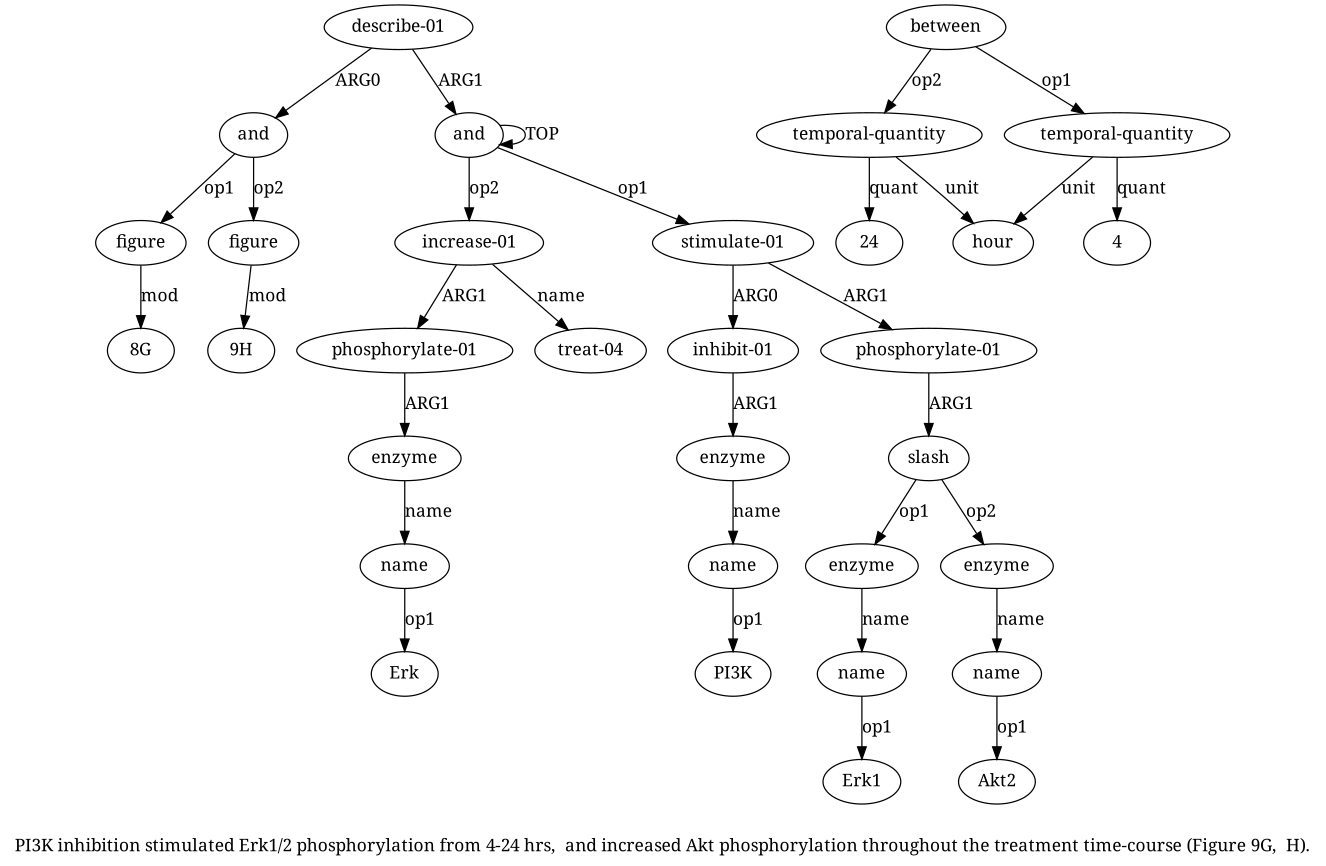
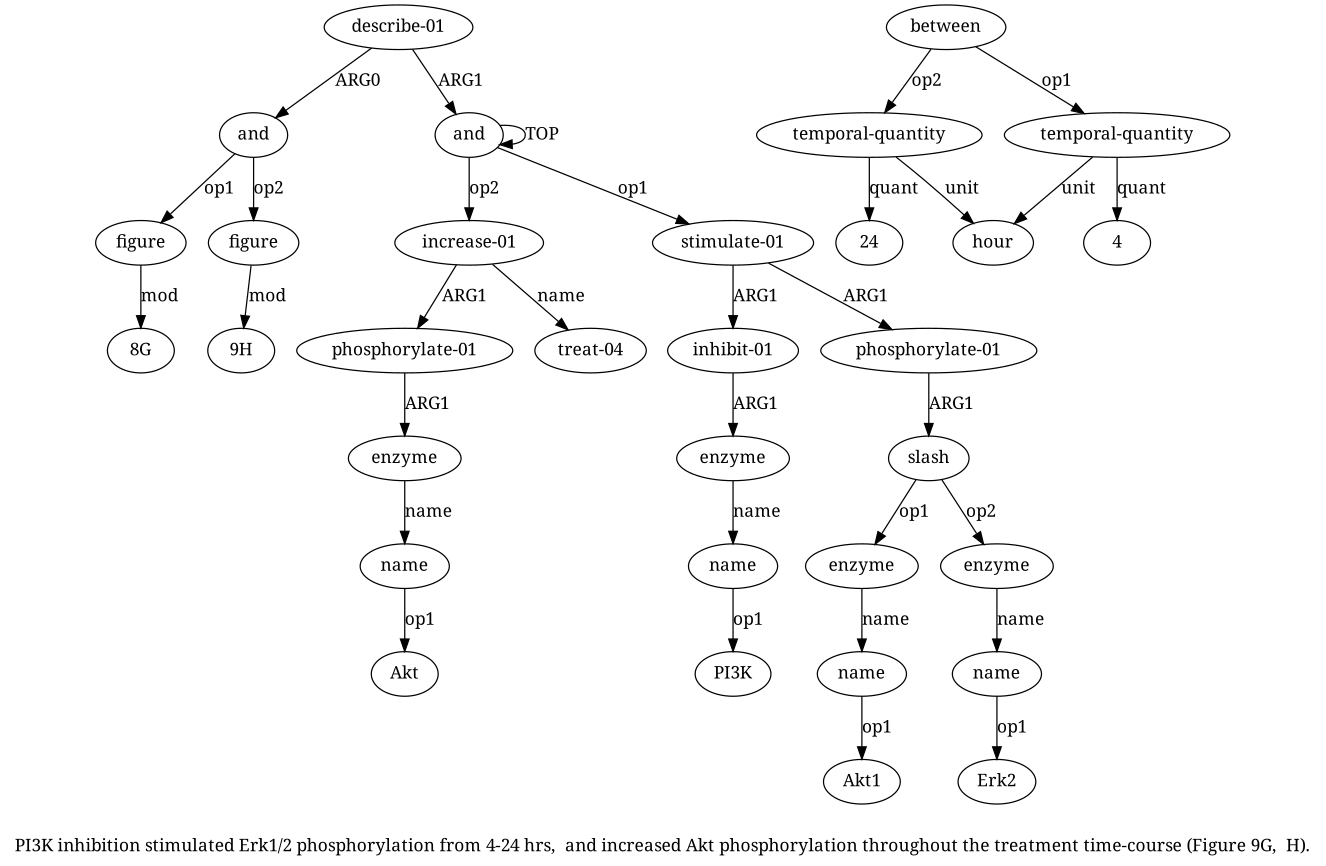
edge "stimulate-01" -> "inhibit-01": label "ARG0" -> "ARG1"
node "Erk": label "Erk" -> "Akt"
node "Erk1": label "Erk1" -> "Akt1"
node "Akt2": label "Akt2" -> "Erk2"
